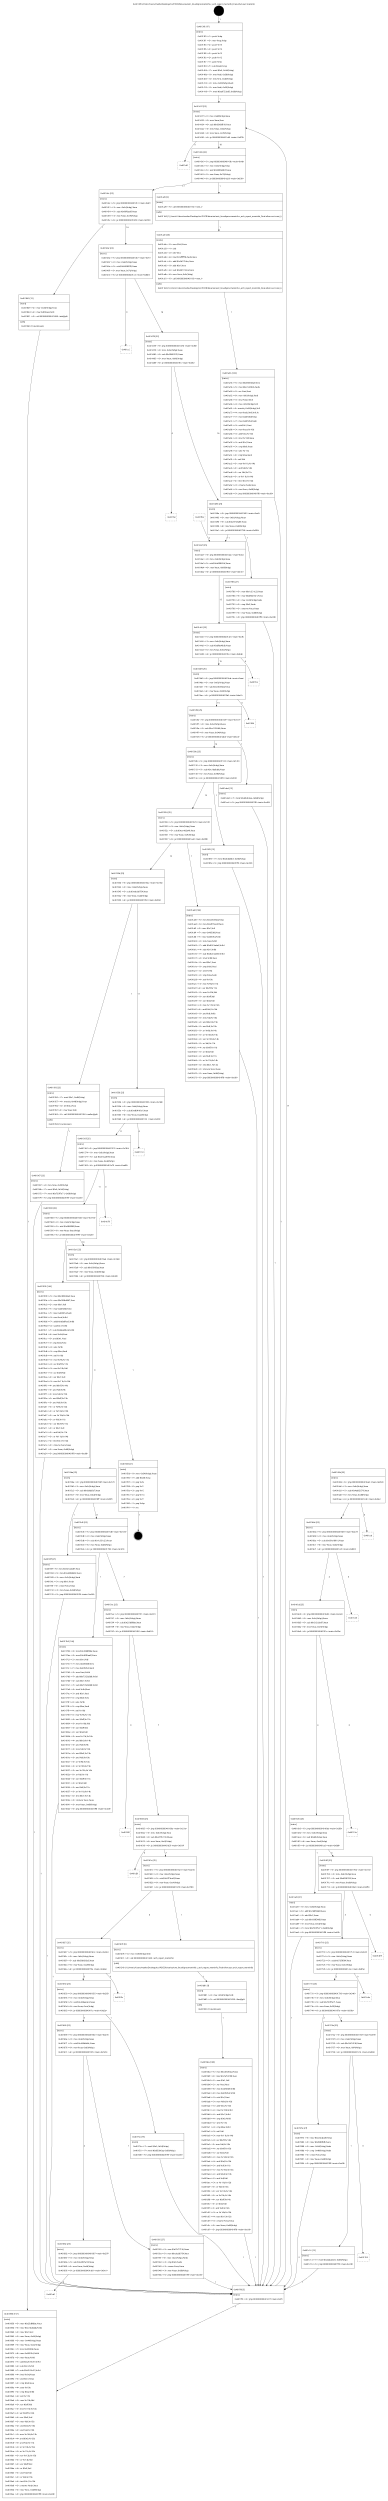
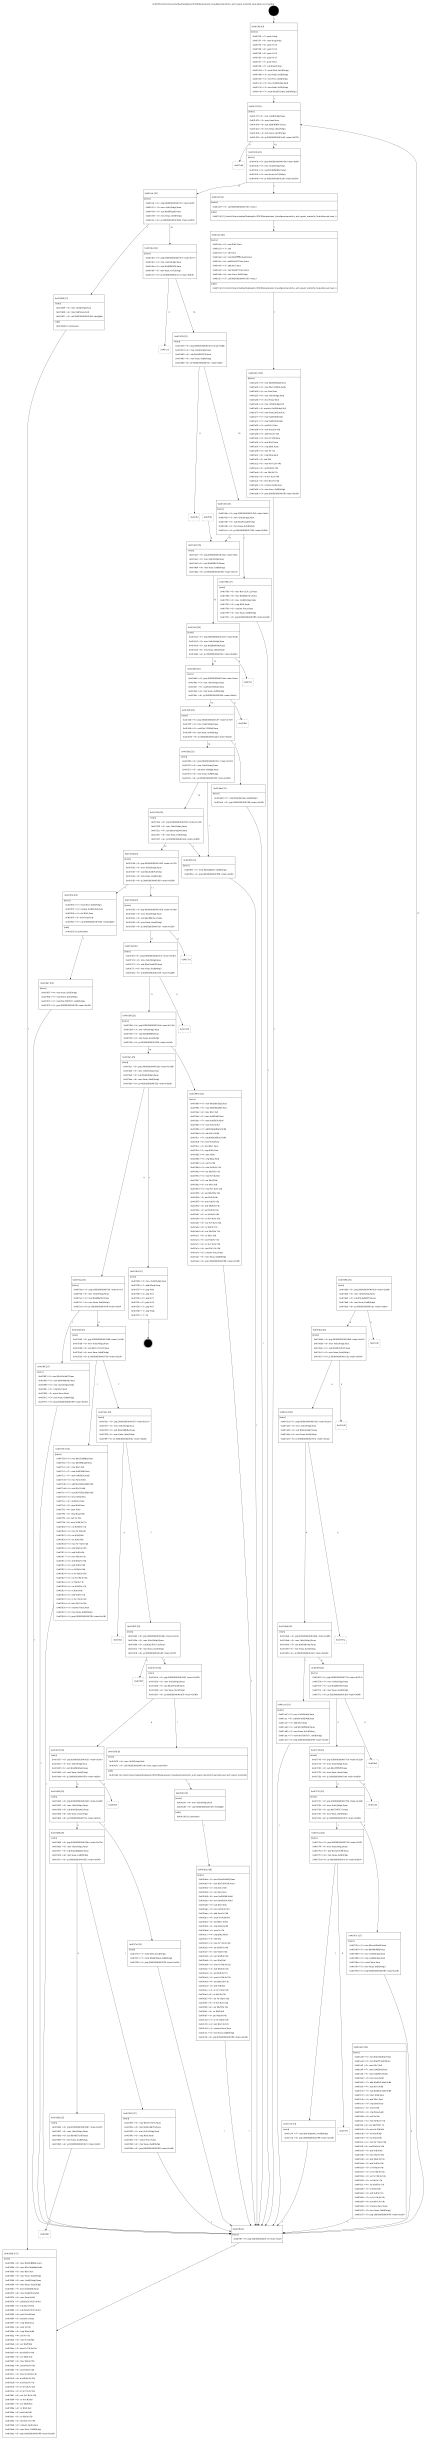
edge "0x401524 [25]" -> "0x401ae8 [144]": now "0x401524 [25]" -> "0x4018f3 [12]"
